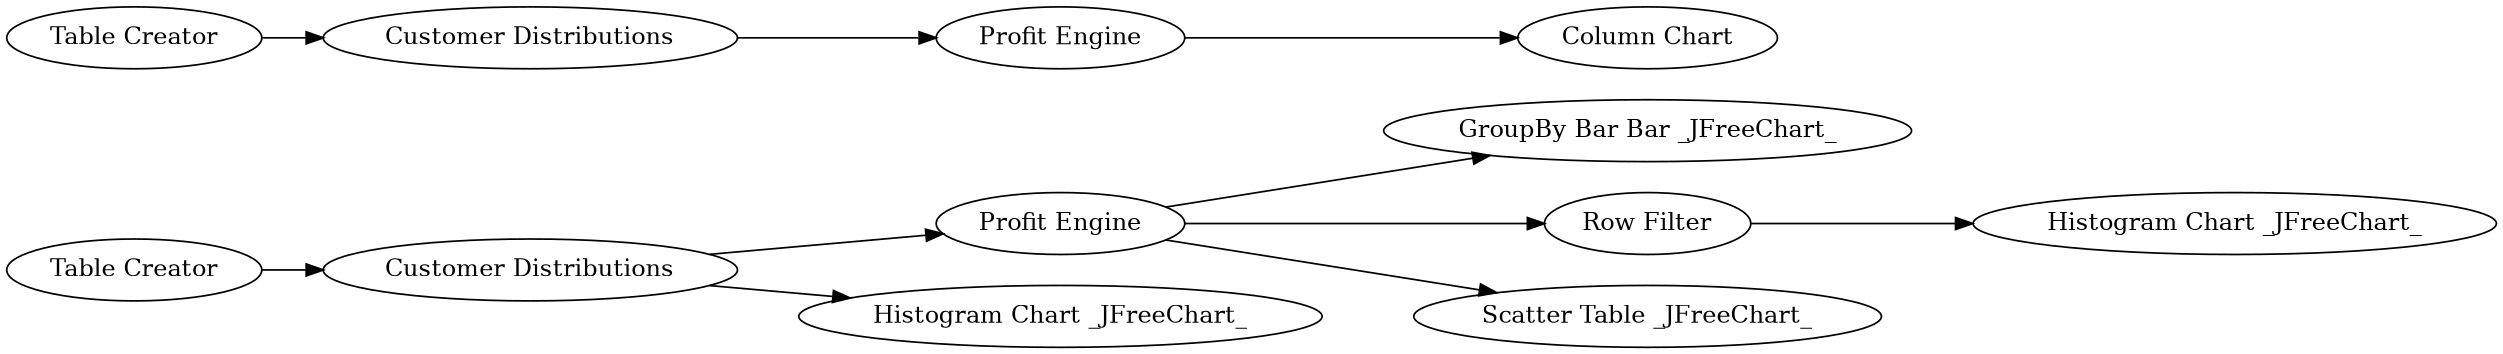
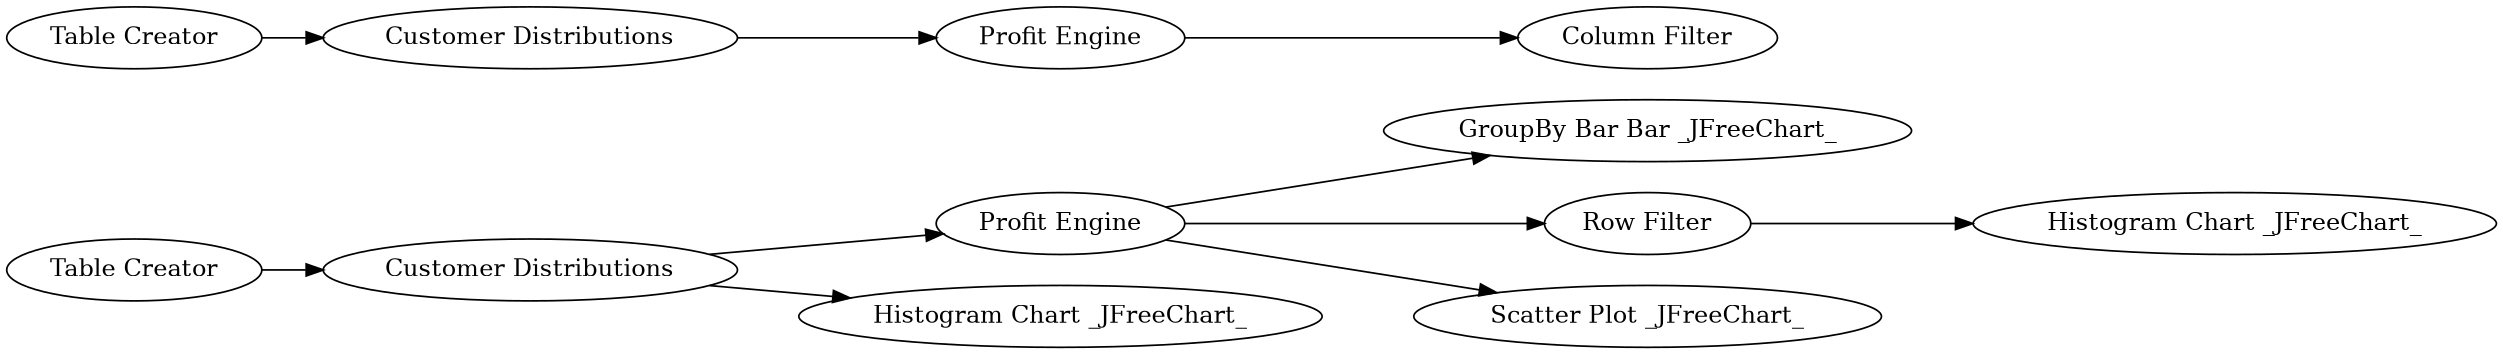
node "Column Chart": label "Column Chart" -> "Column Filter"
node "Scatter Table _JFreeChart_": label "Scatter Table _JFreeChart_" -> "Scatter Plot _JFreeChart_"
